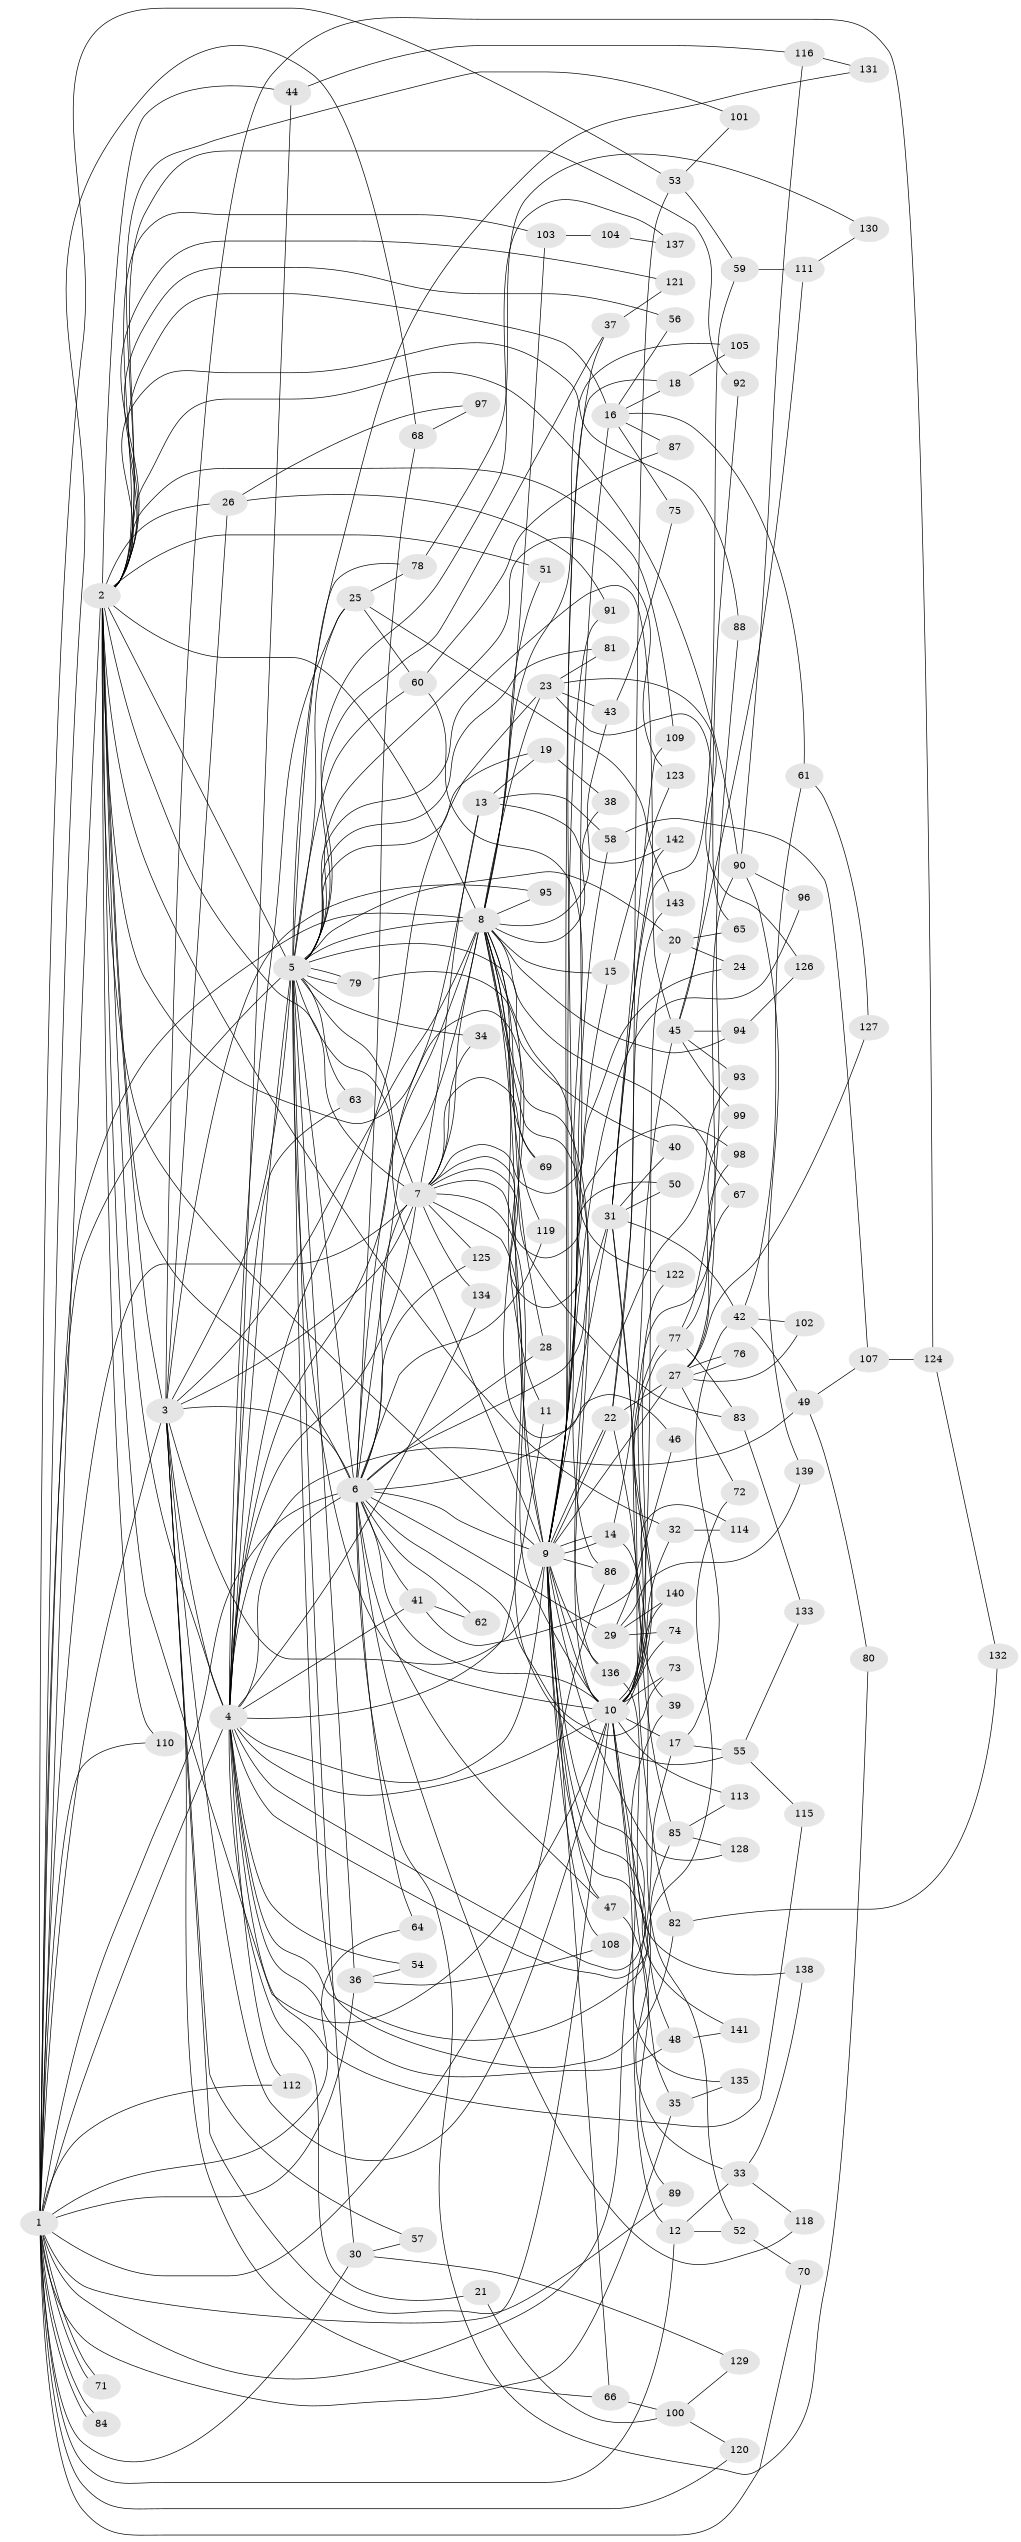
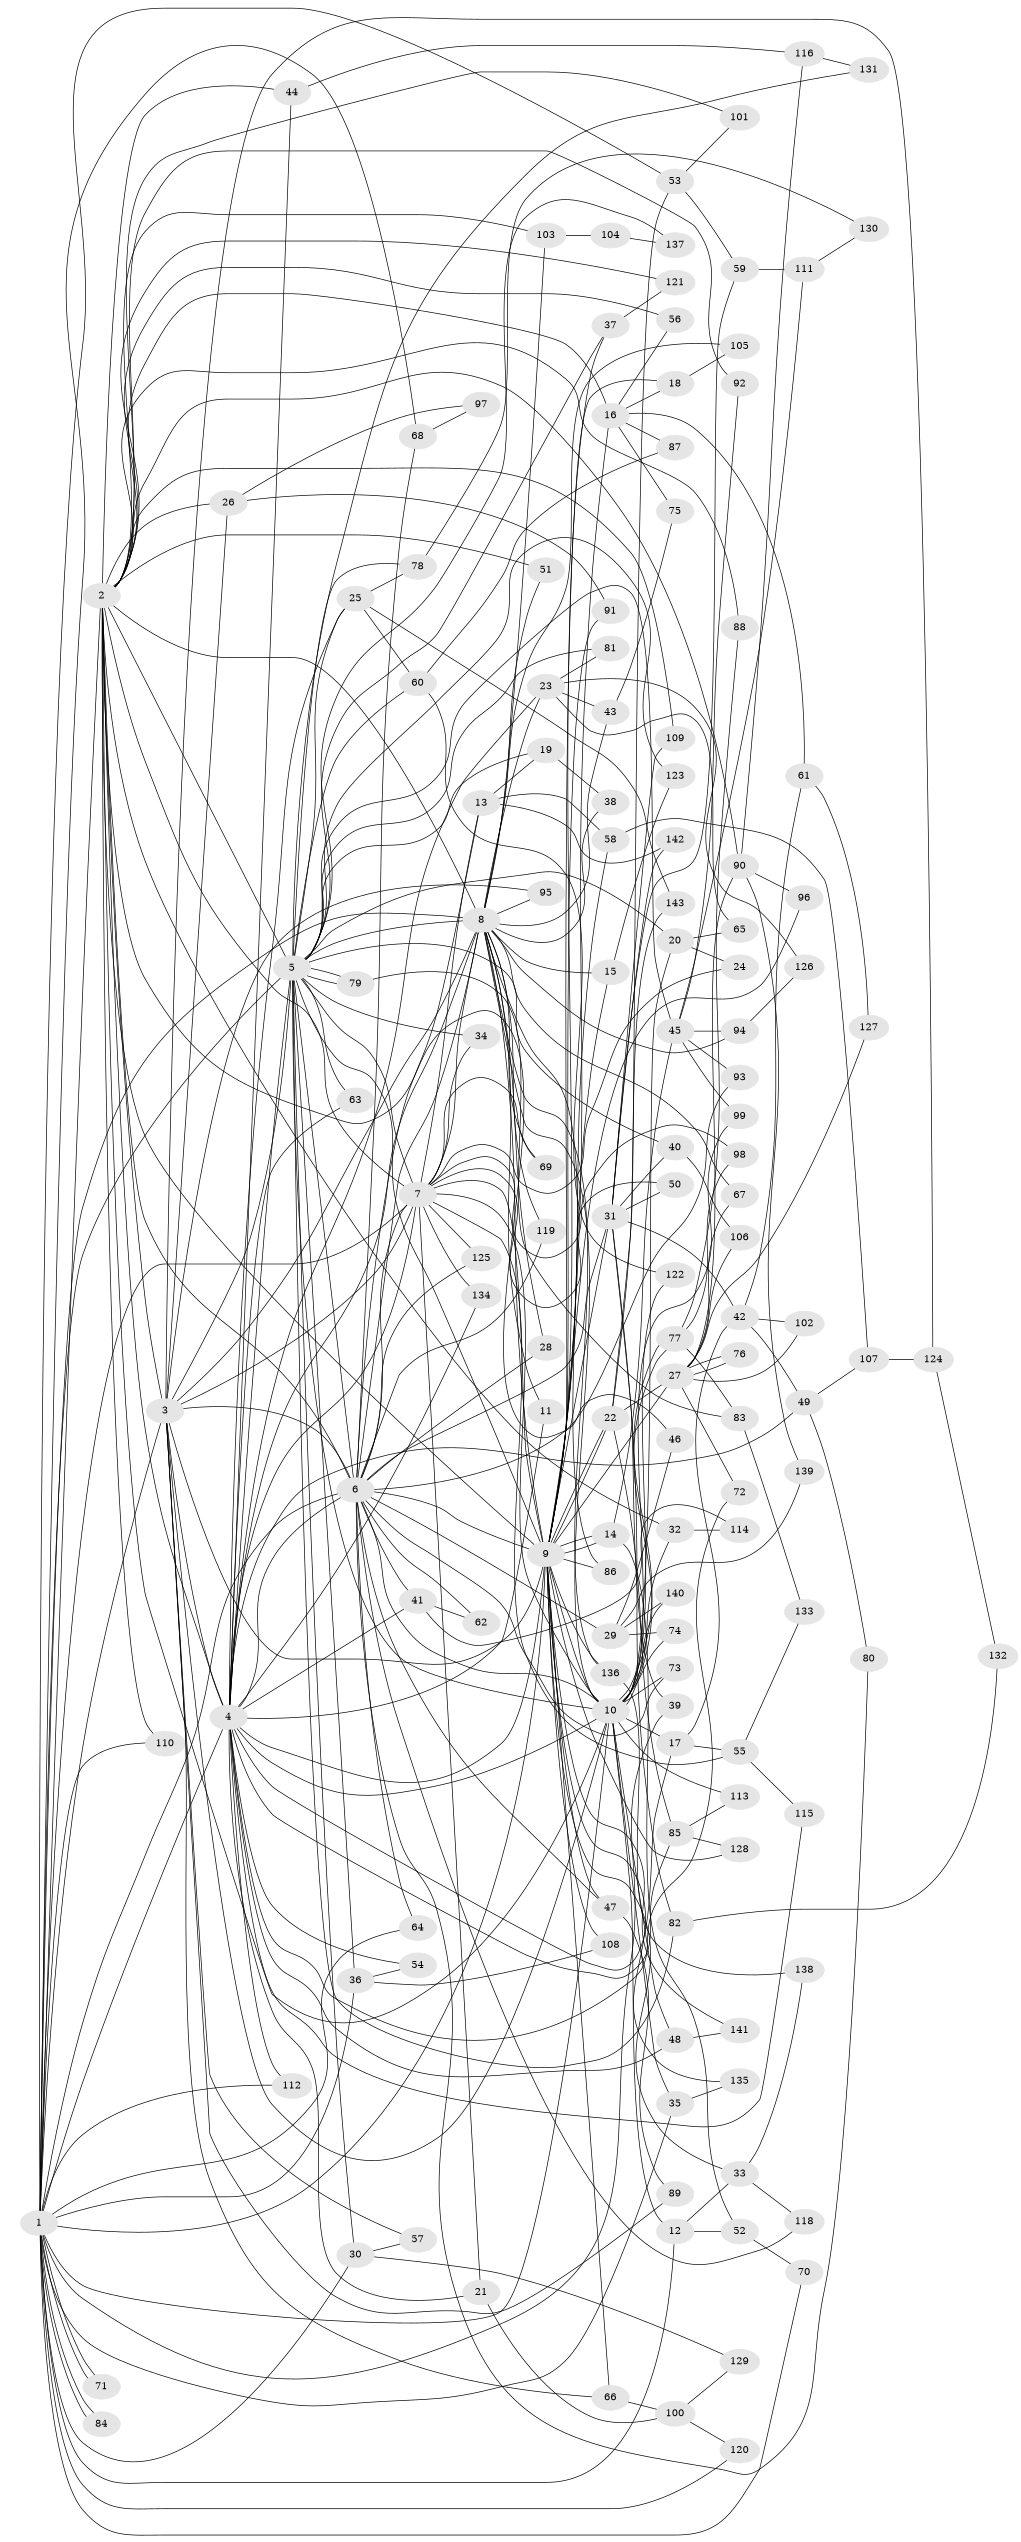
node "106": added
edge "7" -- "21": added
edge "86" -- "1": now "9" -- "1"
